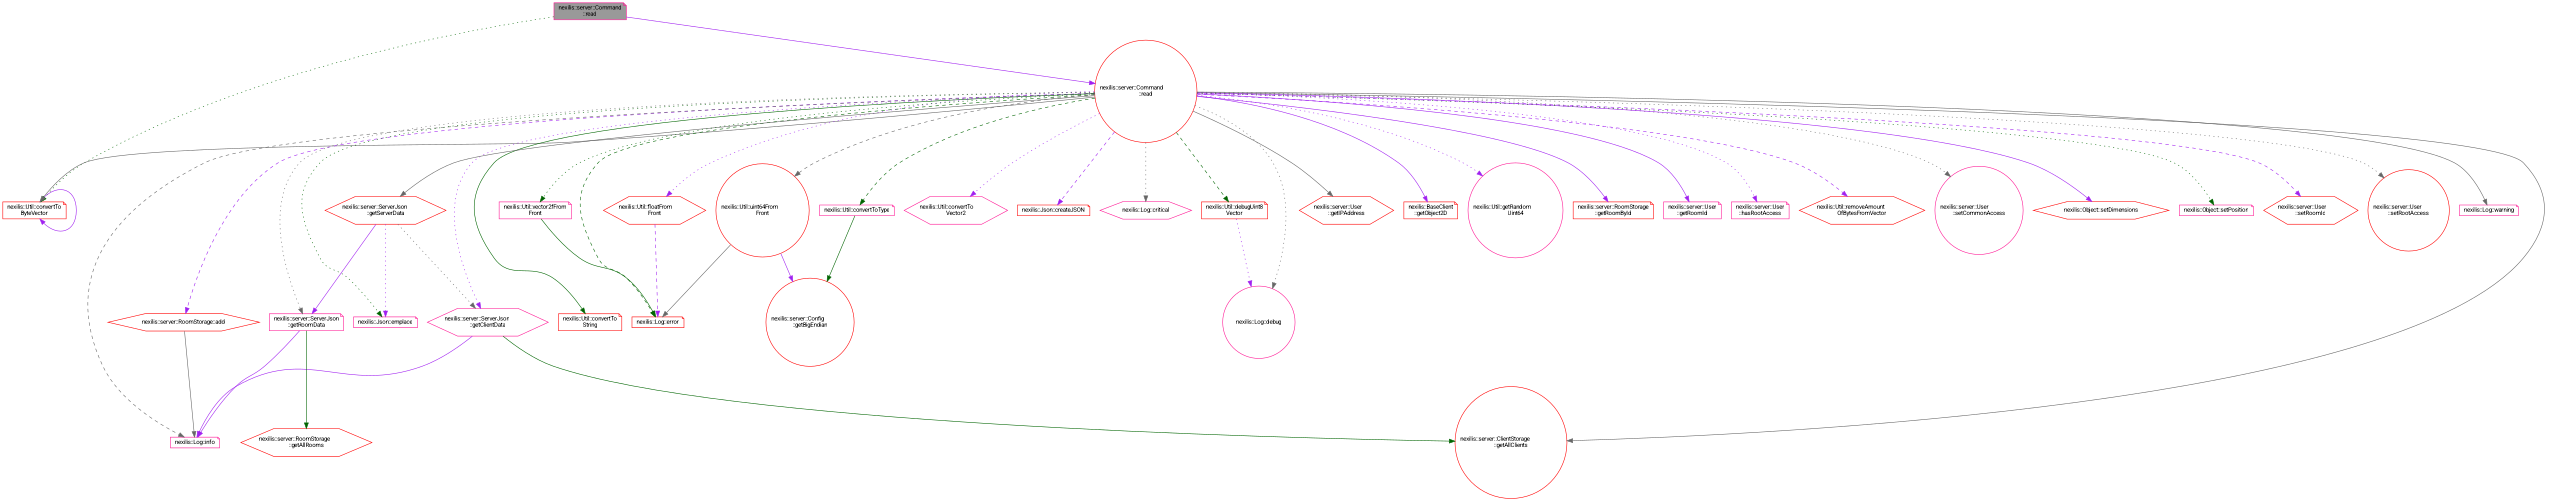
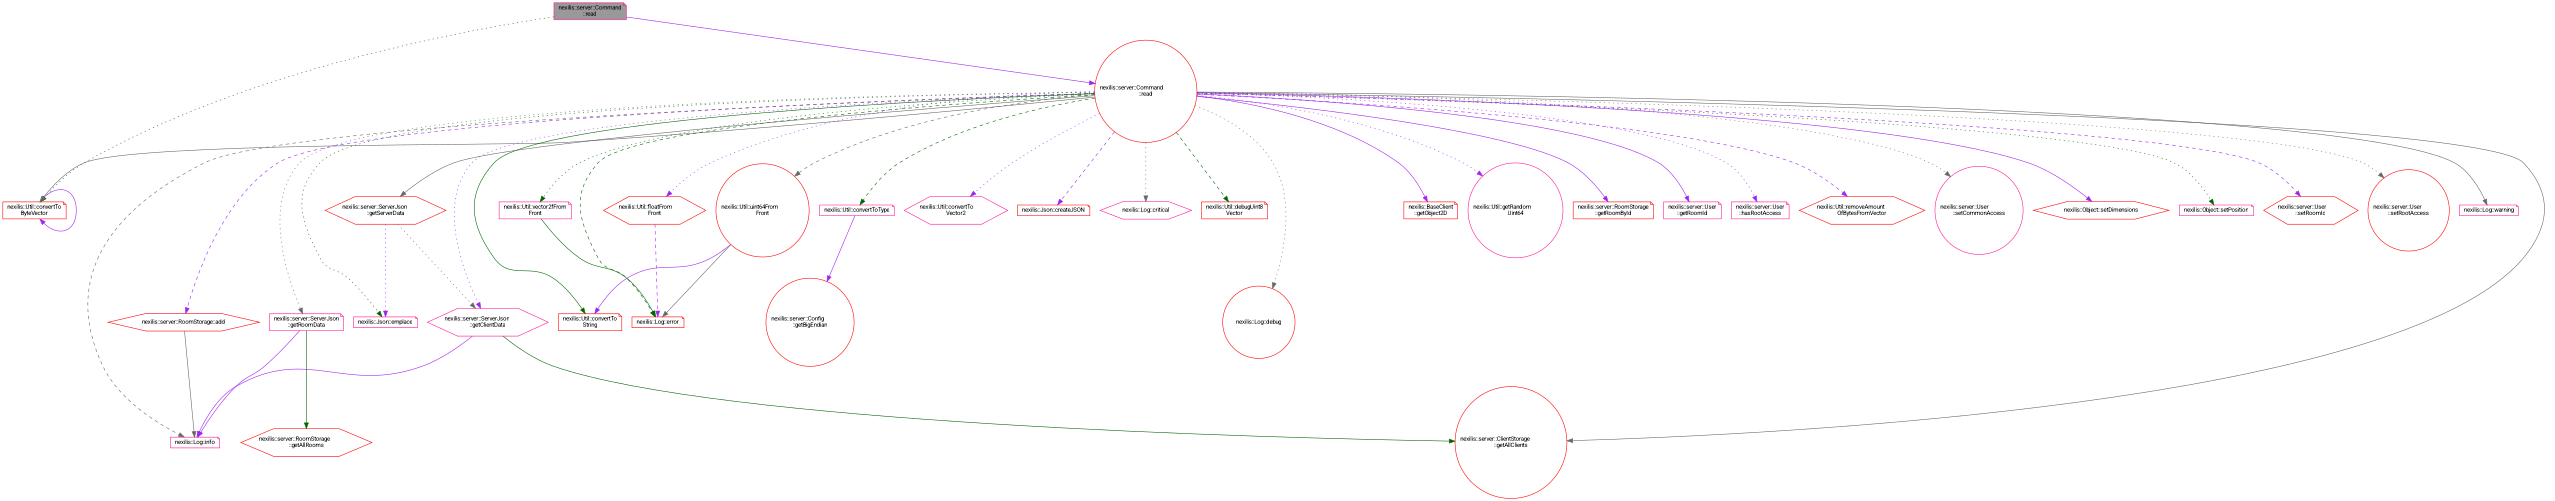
node "nexilis::server::User ::getIPAddress": removed
edge "nexilis::Util::convertToType" -> "nexilis::server::Config ::getBigEndian": color darkgreen -> purple
edge "nexilis::Util::debugUint8 Vector" -> "nexilis::Log::debug": removed
edge "nexilis::Util::uint64From Front" -> "nexilis::server::Config ::getBigEndian": now "nexilis::Util::uint64From Front" -> "nexilis::Util::convertTo String"
edge "nexilis::server::ServerJson ::getServerData" -> "nexilis::server::ServerJson ::getRoomData": removed
node "nexilis::Log::debug": color deeppink -> red
